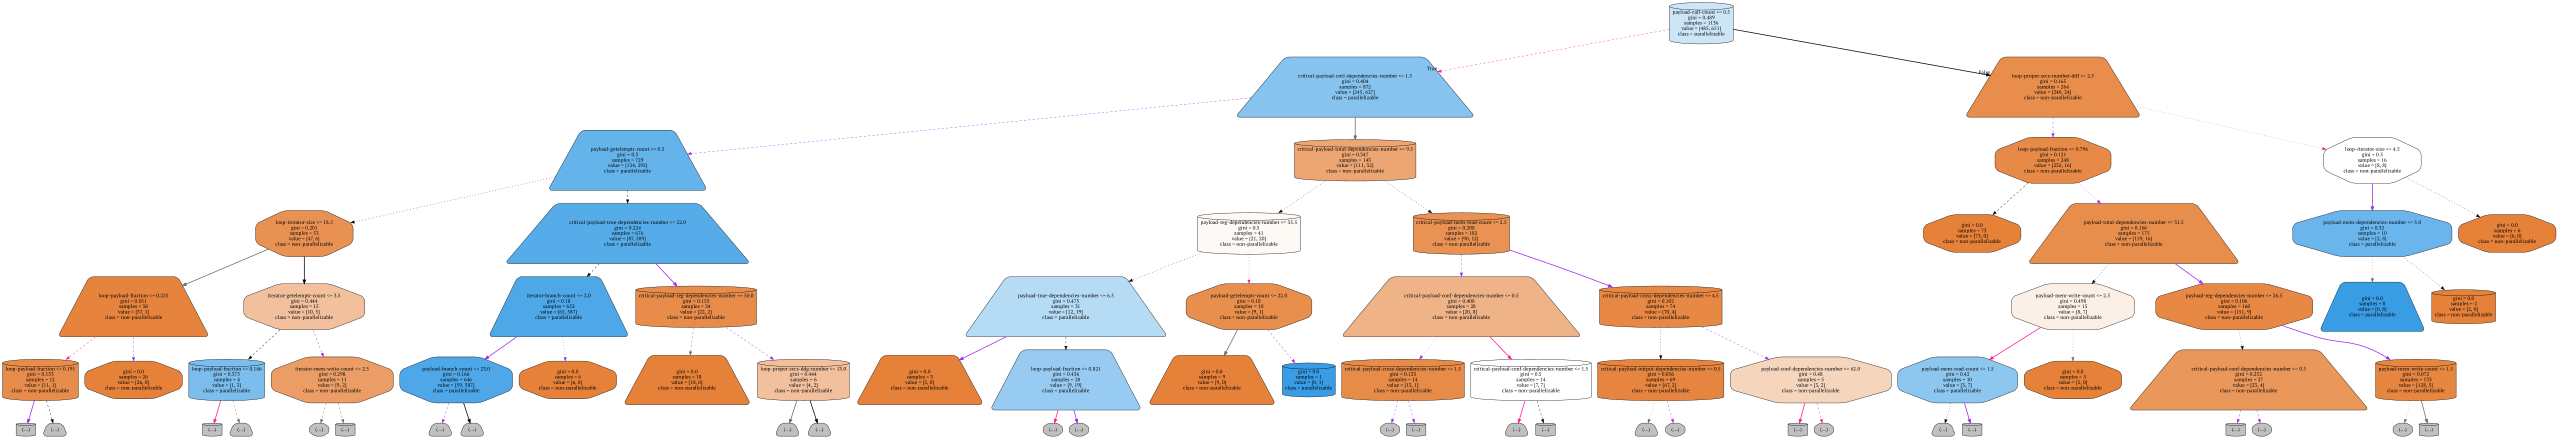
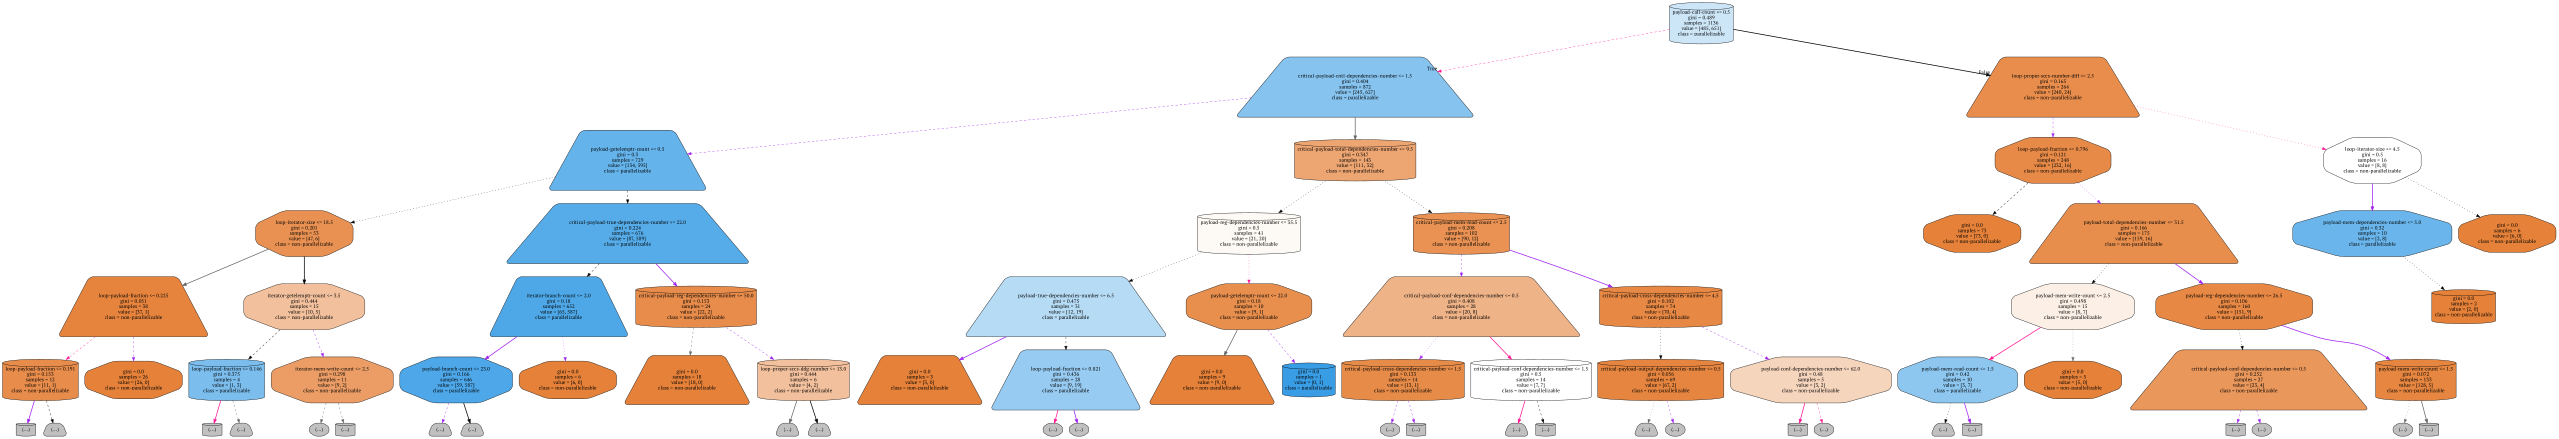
node "gini = 0.0 samples = 8 value = [0, 8] class = parallelizable": removed
